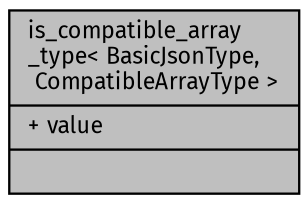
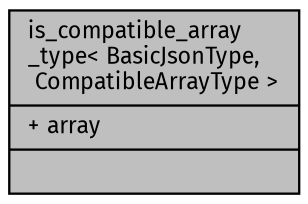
node "is_compatible_array": text "+ value" -> "+ array"
